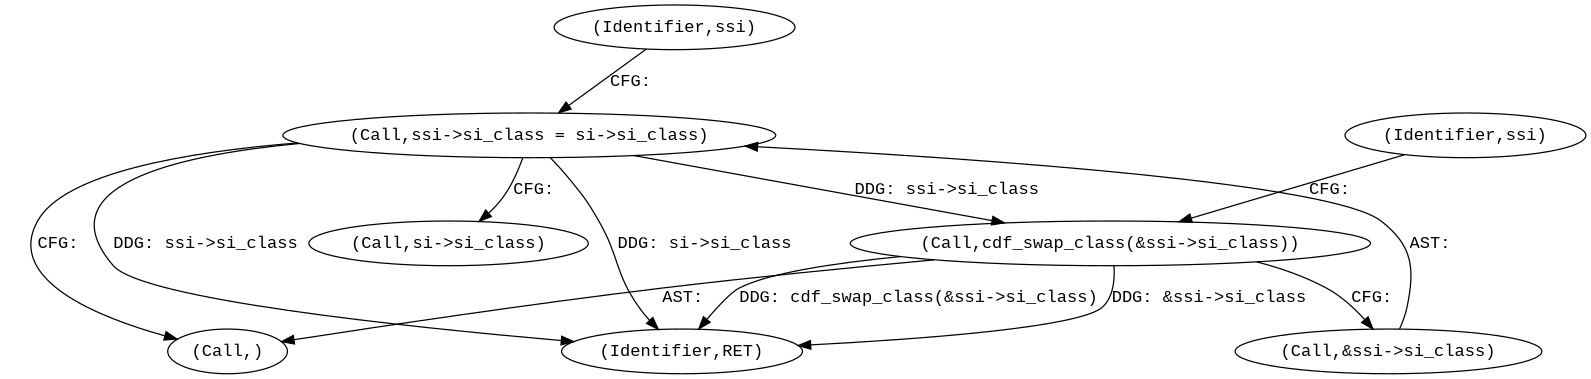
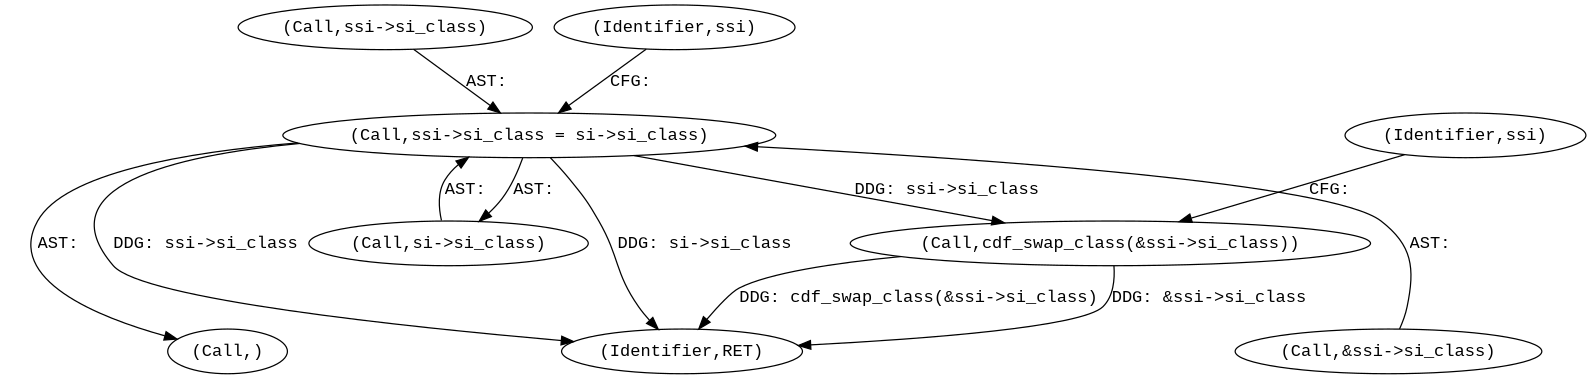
node "(Call,ssi->si_class)": added
edge "(Call,ssi->si_class = si->si_class)" -> "(Call,si->si_class)": label "CFG: " -> "AST: "
edge "(Call,si->si_class)" -> "(Call,ssi->si_class = si->si_class)": added, label "AST:"
edge "(Call,ssi->si_class = si->si_class)" -> "(Call,)": label "CFG: " -> "AST: "
edge "(Call,cdf_swap_class(&ssi->si_class))" -> "(Call,&ssi->si_class)": removed, label "CFG:"
edge "(Call,cdf_swap_class(&ssi->si_class))" -> "(Call,)": removed, label "AST:"
